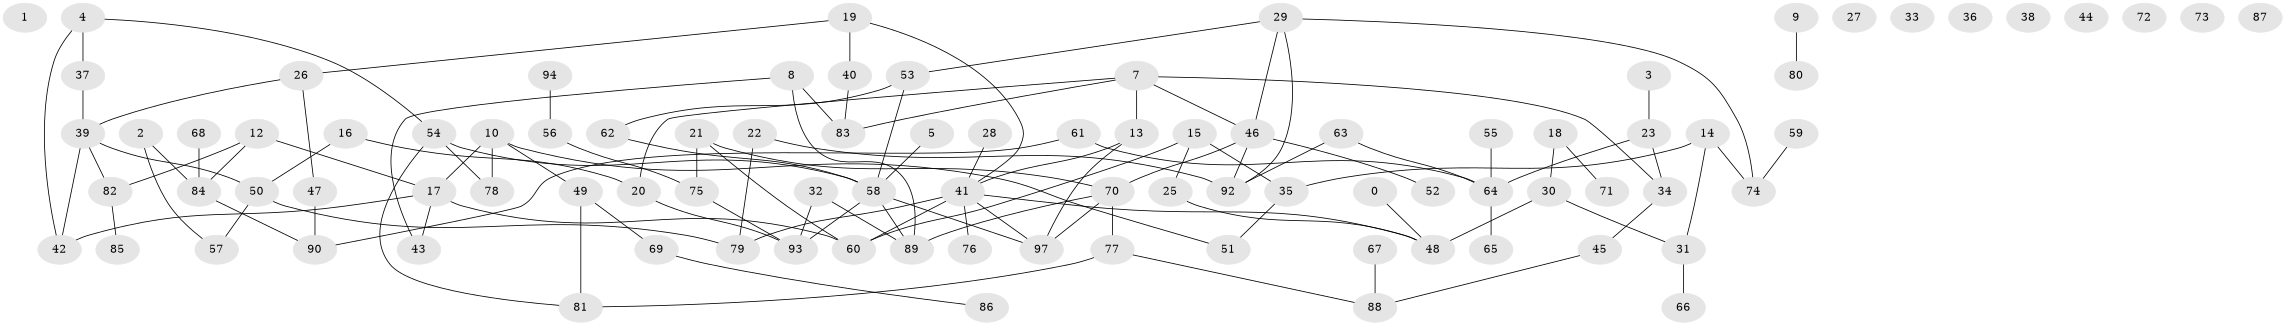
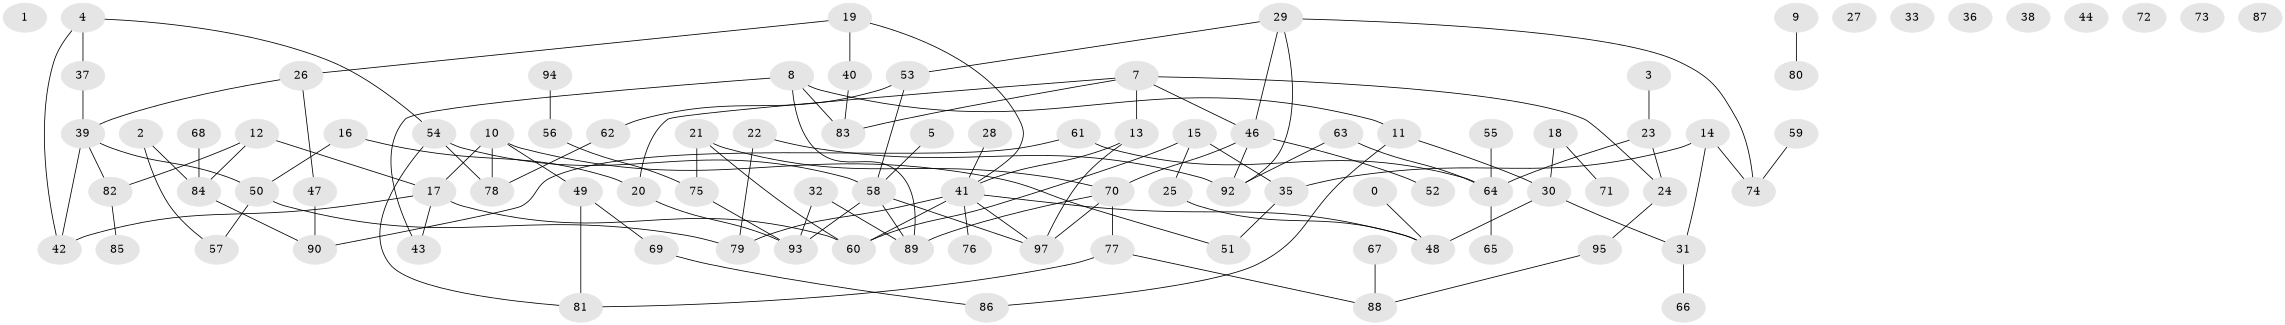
node "11": added
edge "62" -- "58": now "62" -- "78"
node "34": label "34" -> "24"
node "45": label "45" -> "95"
